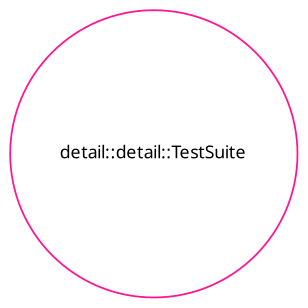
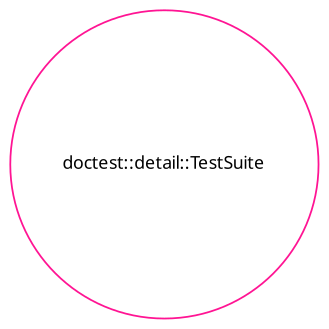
node "detail::detail::TestSuite": label "detail::detail::TestSuite" -> "doctest::detail::TestSuite"
